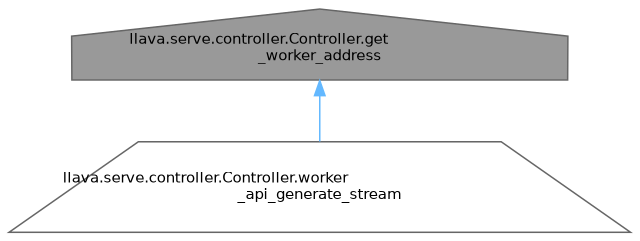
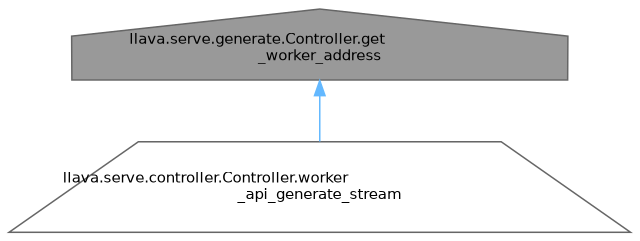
node "llava.serve.controller.Controller.get _worker_address": label "llava.serve.controller.Controller.get _worker_address" -> "llava.serve.generate.Controller.get _worker_address"
